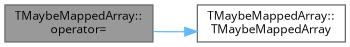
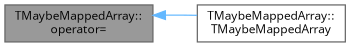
edge "TMaybeMappedArray:: operator=" -> "TMaybeMappedArray:: TMaybeMappedArray": reversed
